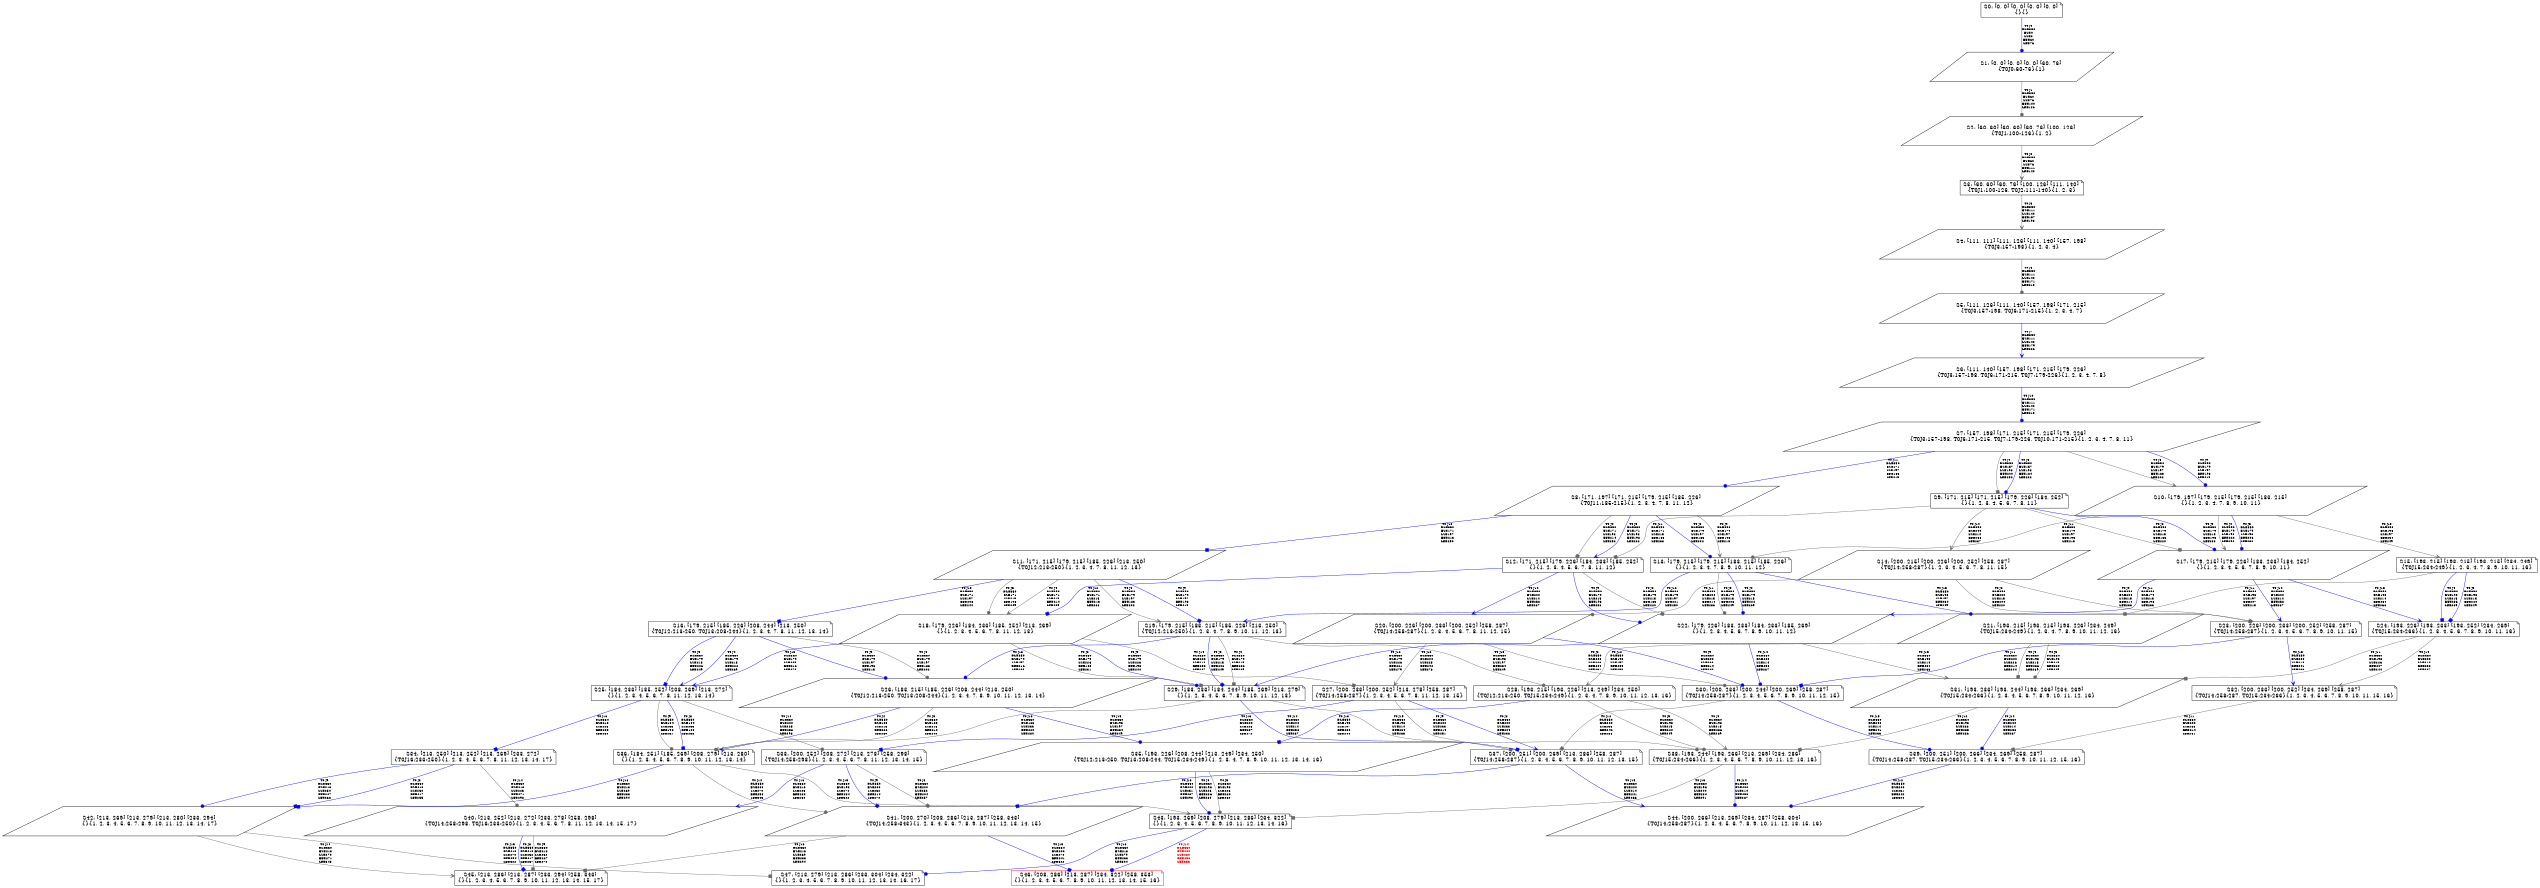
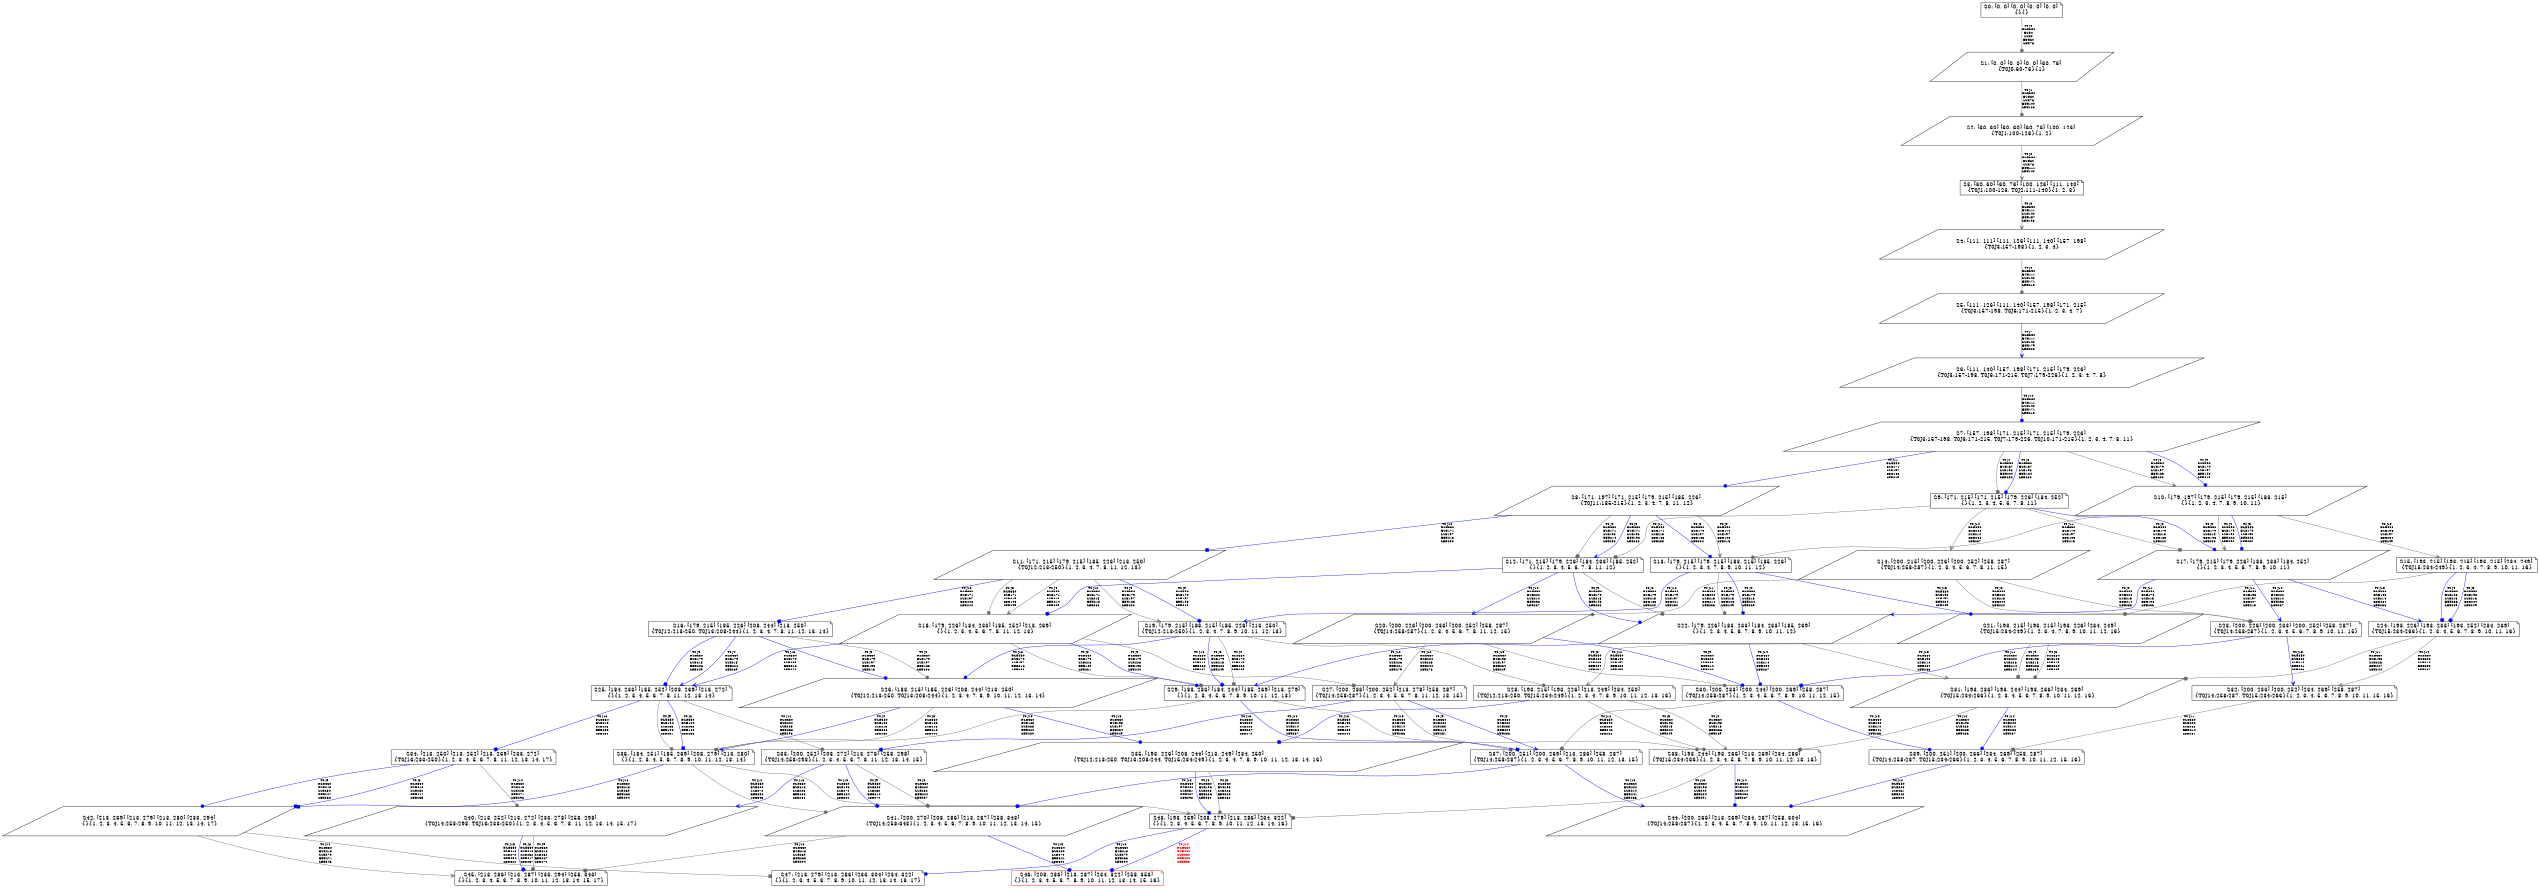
edge "S0: [0, 0] [0, 0] [0, 0] [0, 0] {}{}" -> "S1: [0, 0] [0, 0] [0, 0] [60, 76] {T0J0:60-76}{1}": color blue -> gray40
